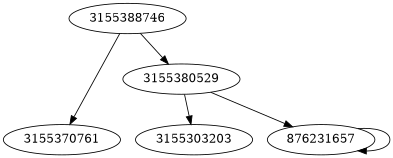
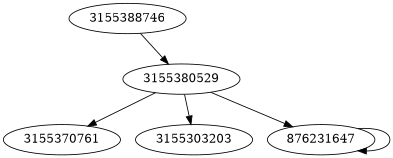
edge "3155388746" -> "3155370761": now "3155380529" -> "3155370761"
node "876231657": label "876231657" -> "876231647"
